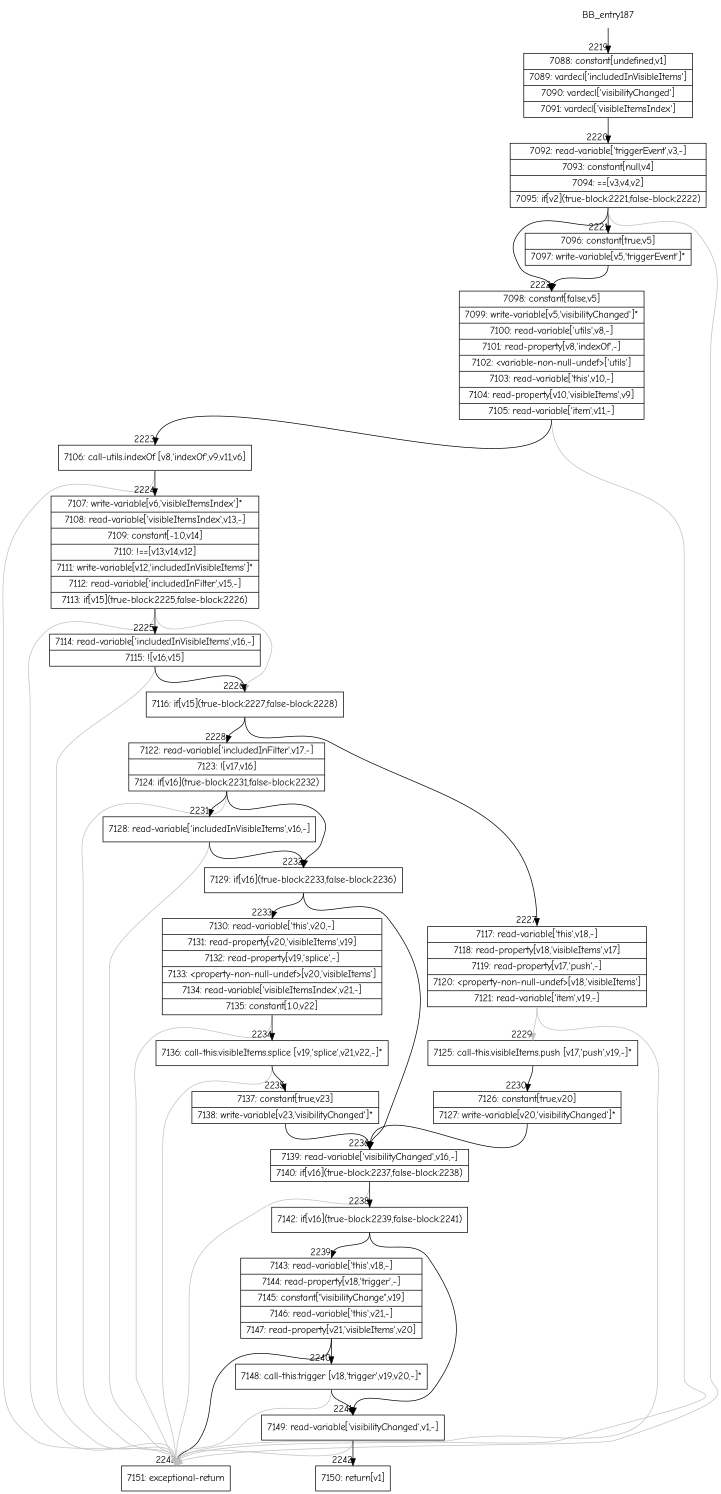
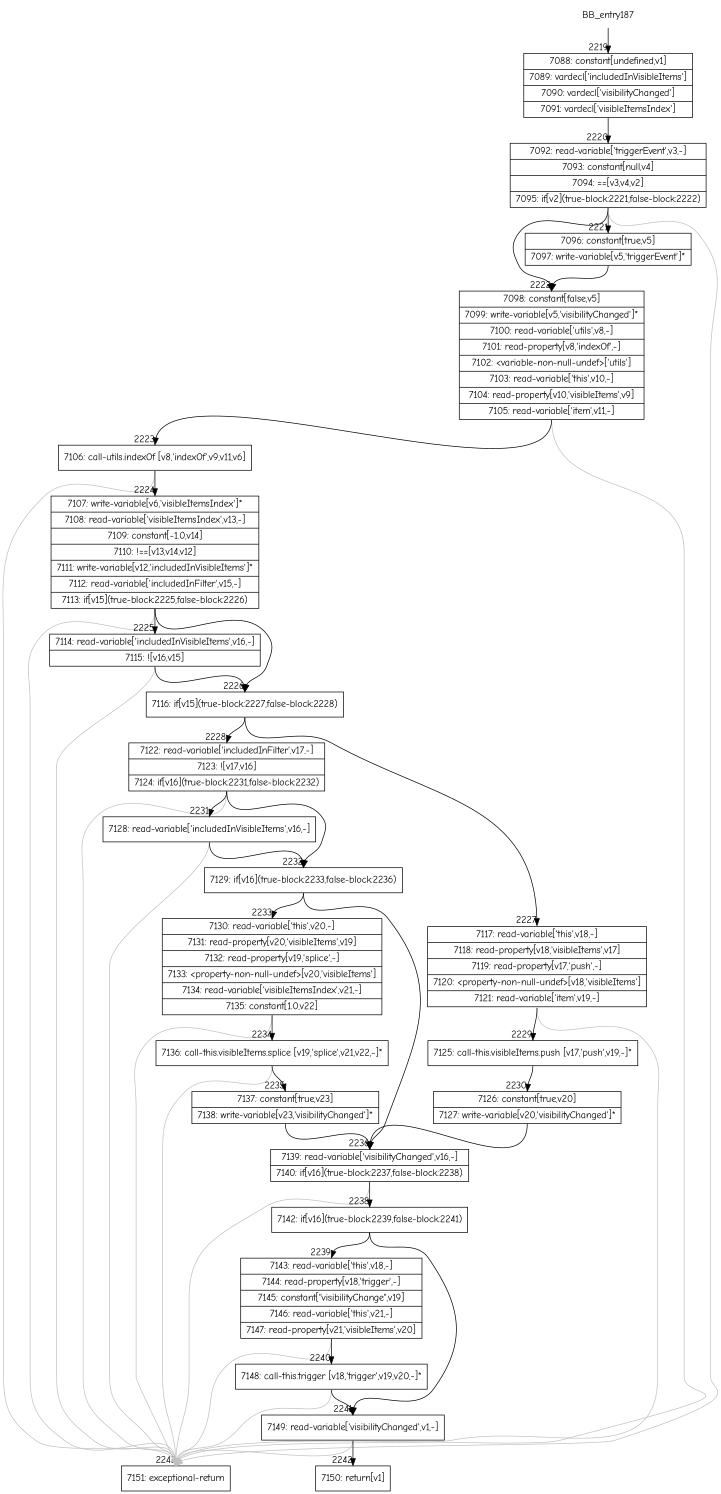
edge "7107: write-variable[v6,'visibleItemsIndex']*" -> "7116: if[v15](true-block:2227,false-block:2228)": color gray -> black
edge "7117: read-variable['this',v18,-]" -> "7125: call-this.visibleItems.push [v17,'push',v19,-]*": color gray -> black
edge "7143: read-variable['this',v18,-]" -> "7151: exceptional-return": color black -> gray
